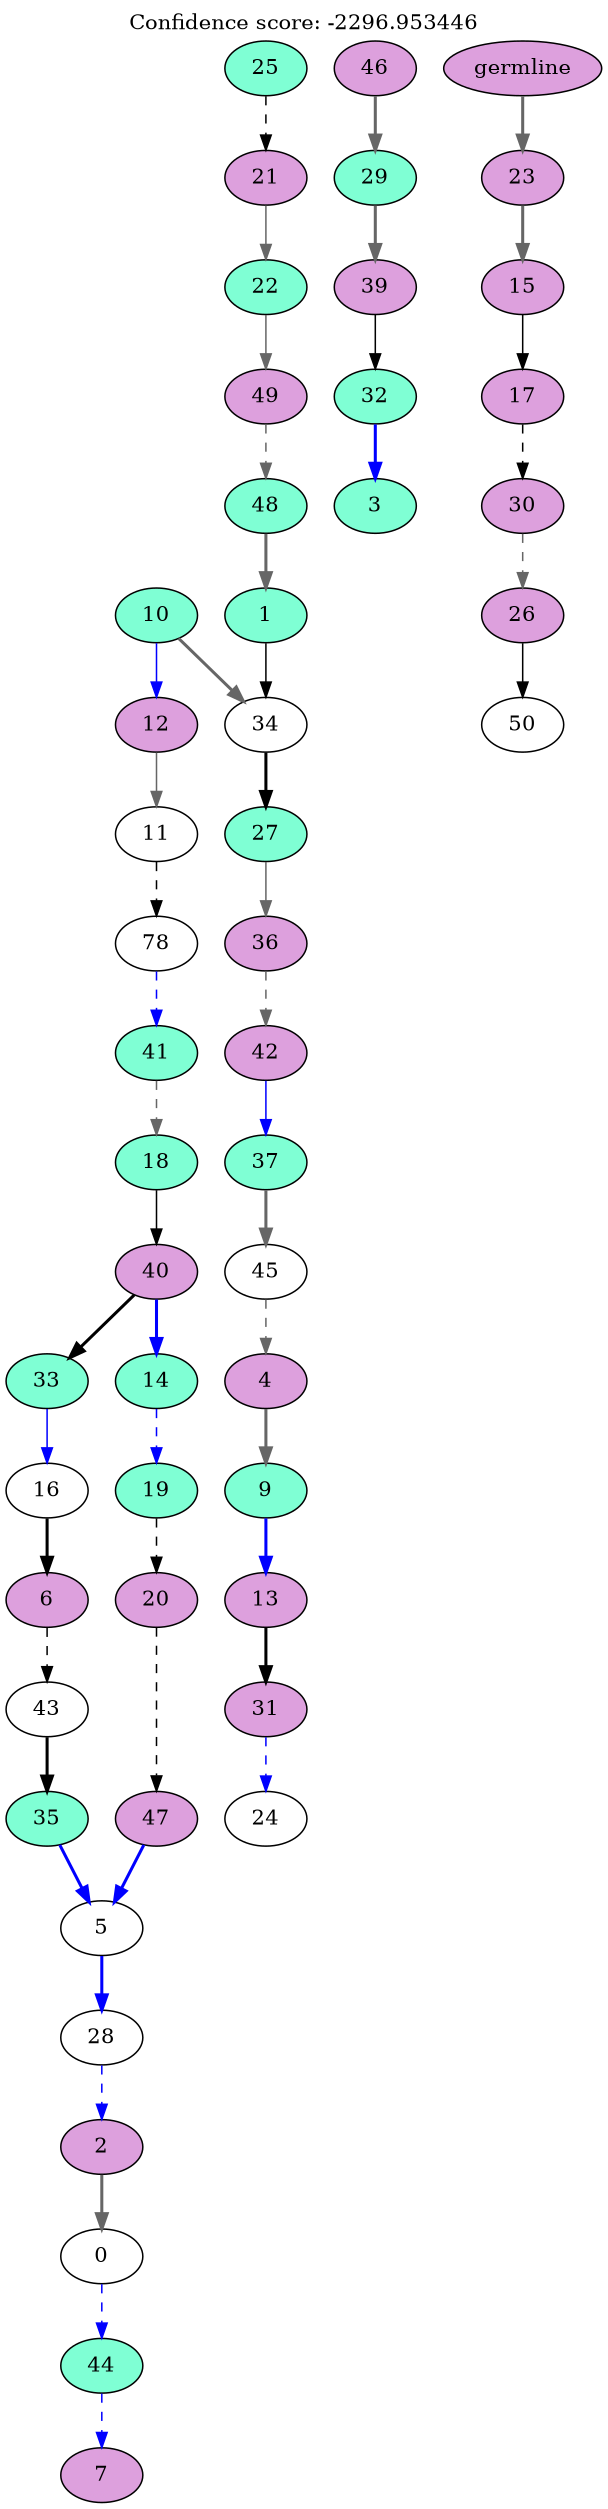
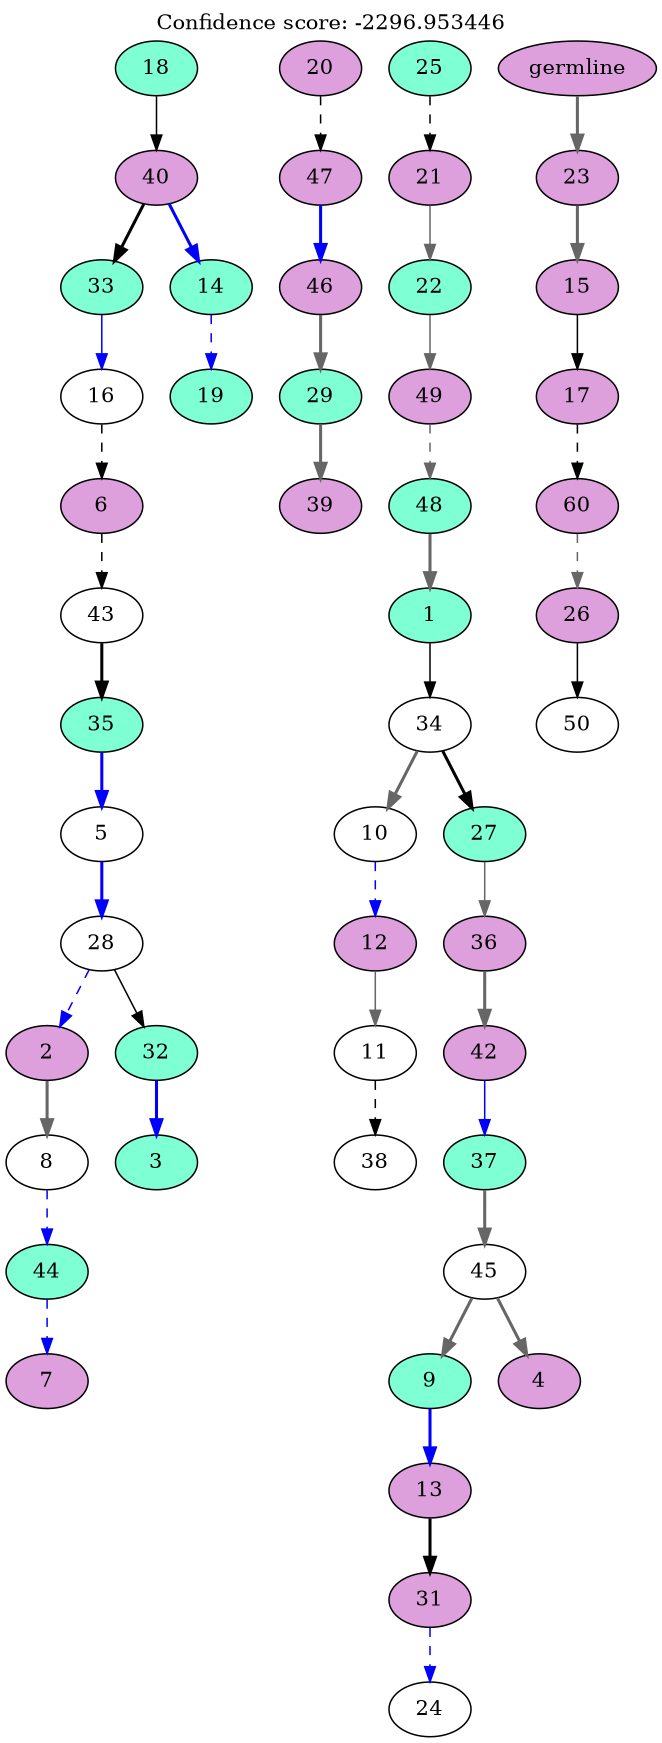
edge "39" -> "32": now "28" -> "32"
node "30": label "30" -> "60"
node "10": fillcolor aquamarine -> white
edge "10" -> "12": style solid -> dashed
edge "10" -> "34": reversed
node "78": label "78" -> "38"
edge "36" -> "42": style dashed -> bold
node "41": removed
edge "45" -> "4": style dashed -> bold
edge "4" -> "9": now "45" -> "9"
edge "16" -> "6": style bold -> dashed
edge "19" -> "20": removed
edge "47" -> "5": now "47" -> "46"
node "0": label "0" -> "8"
